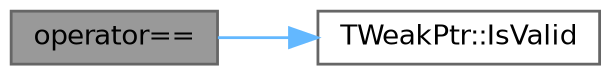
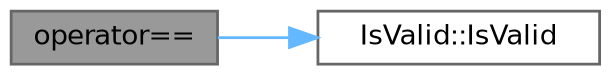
node "TWeakPtr::IsValid": label "TWeakPtr::IsValid" -> "IsValid::IsValid"
